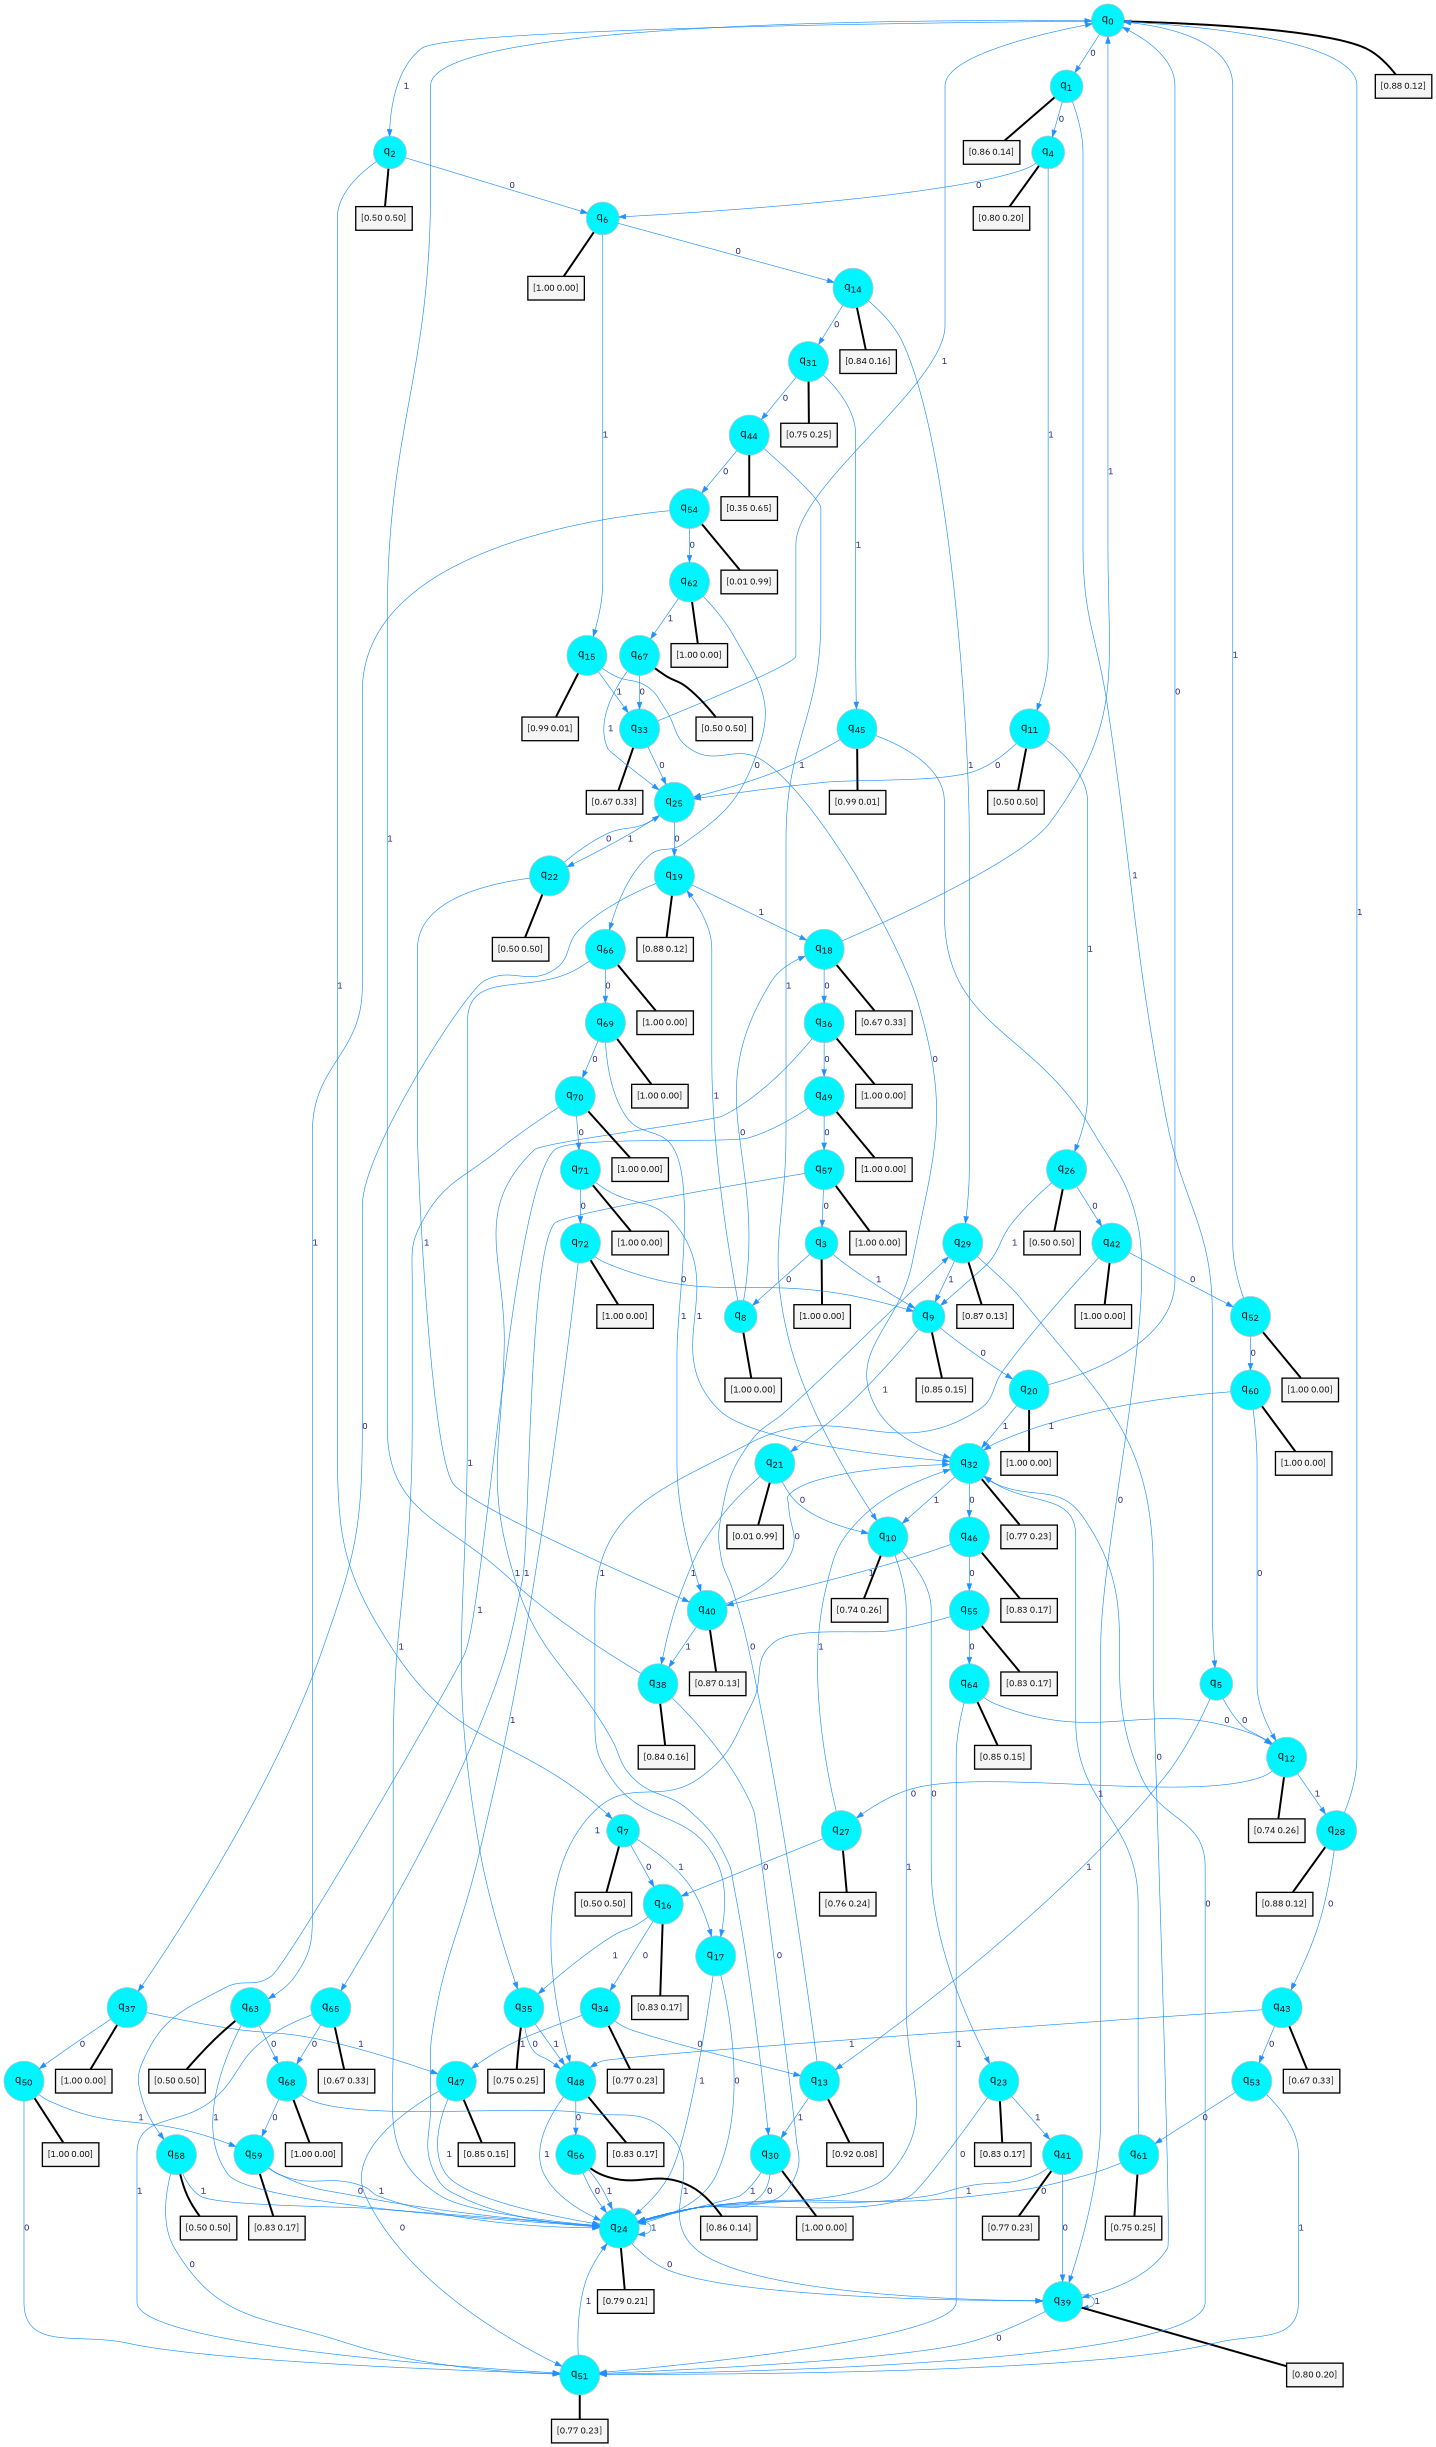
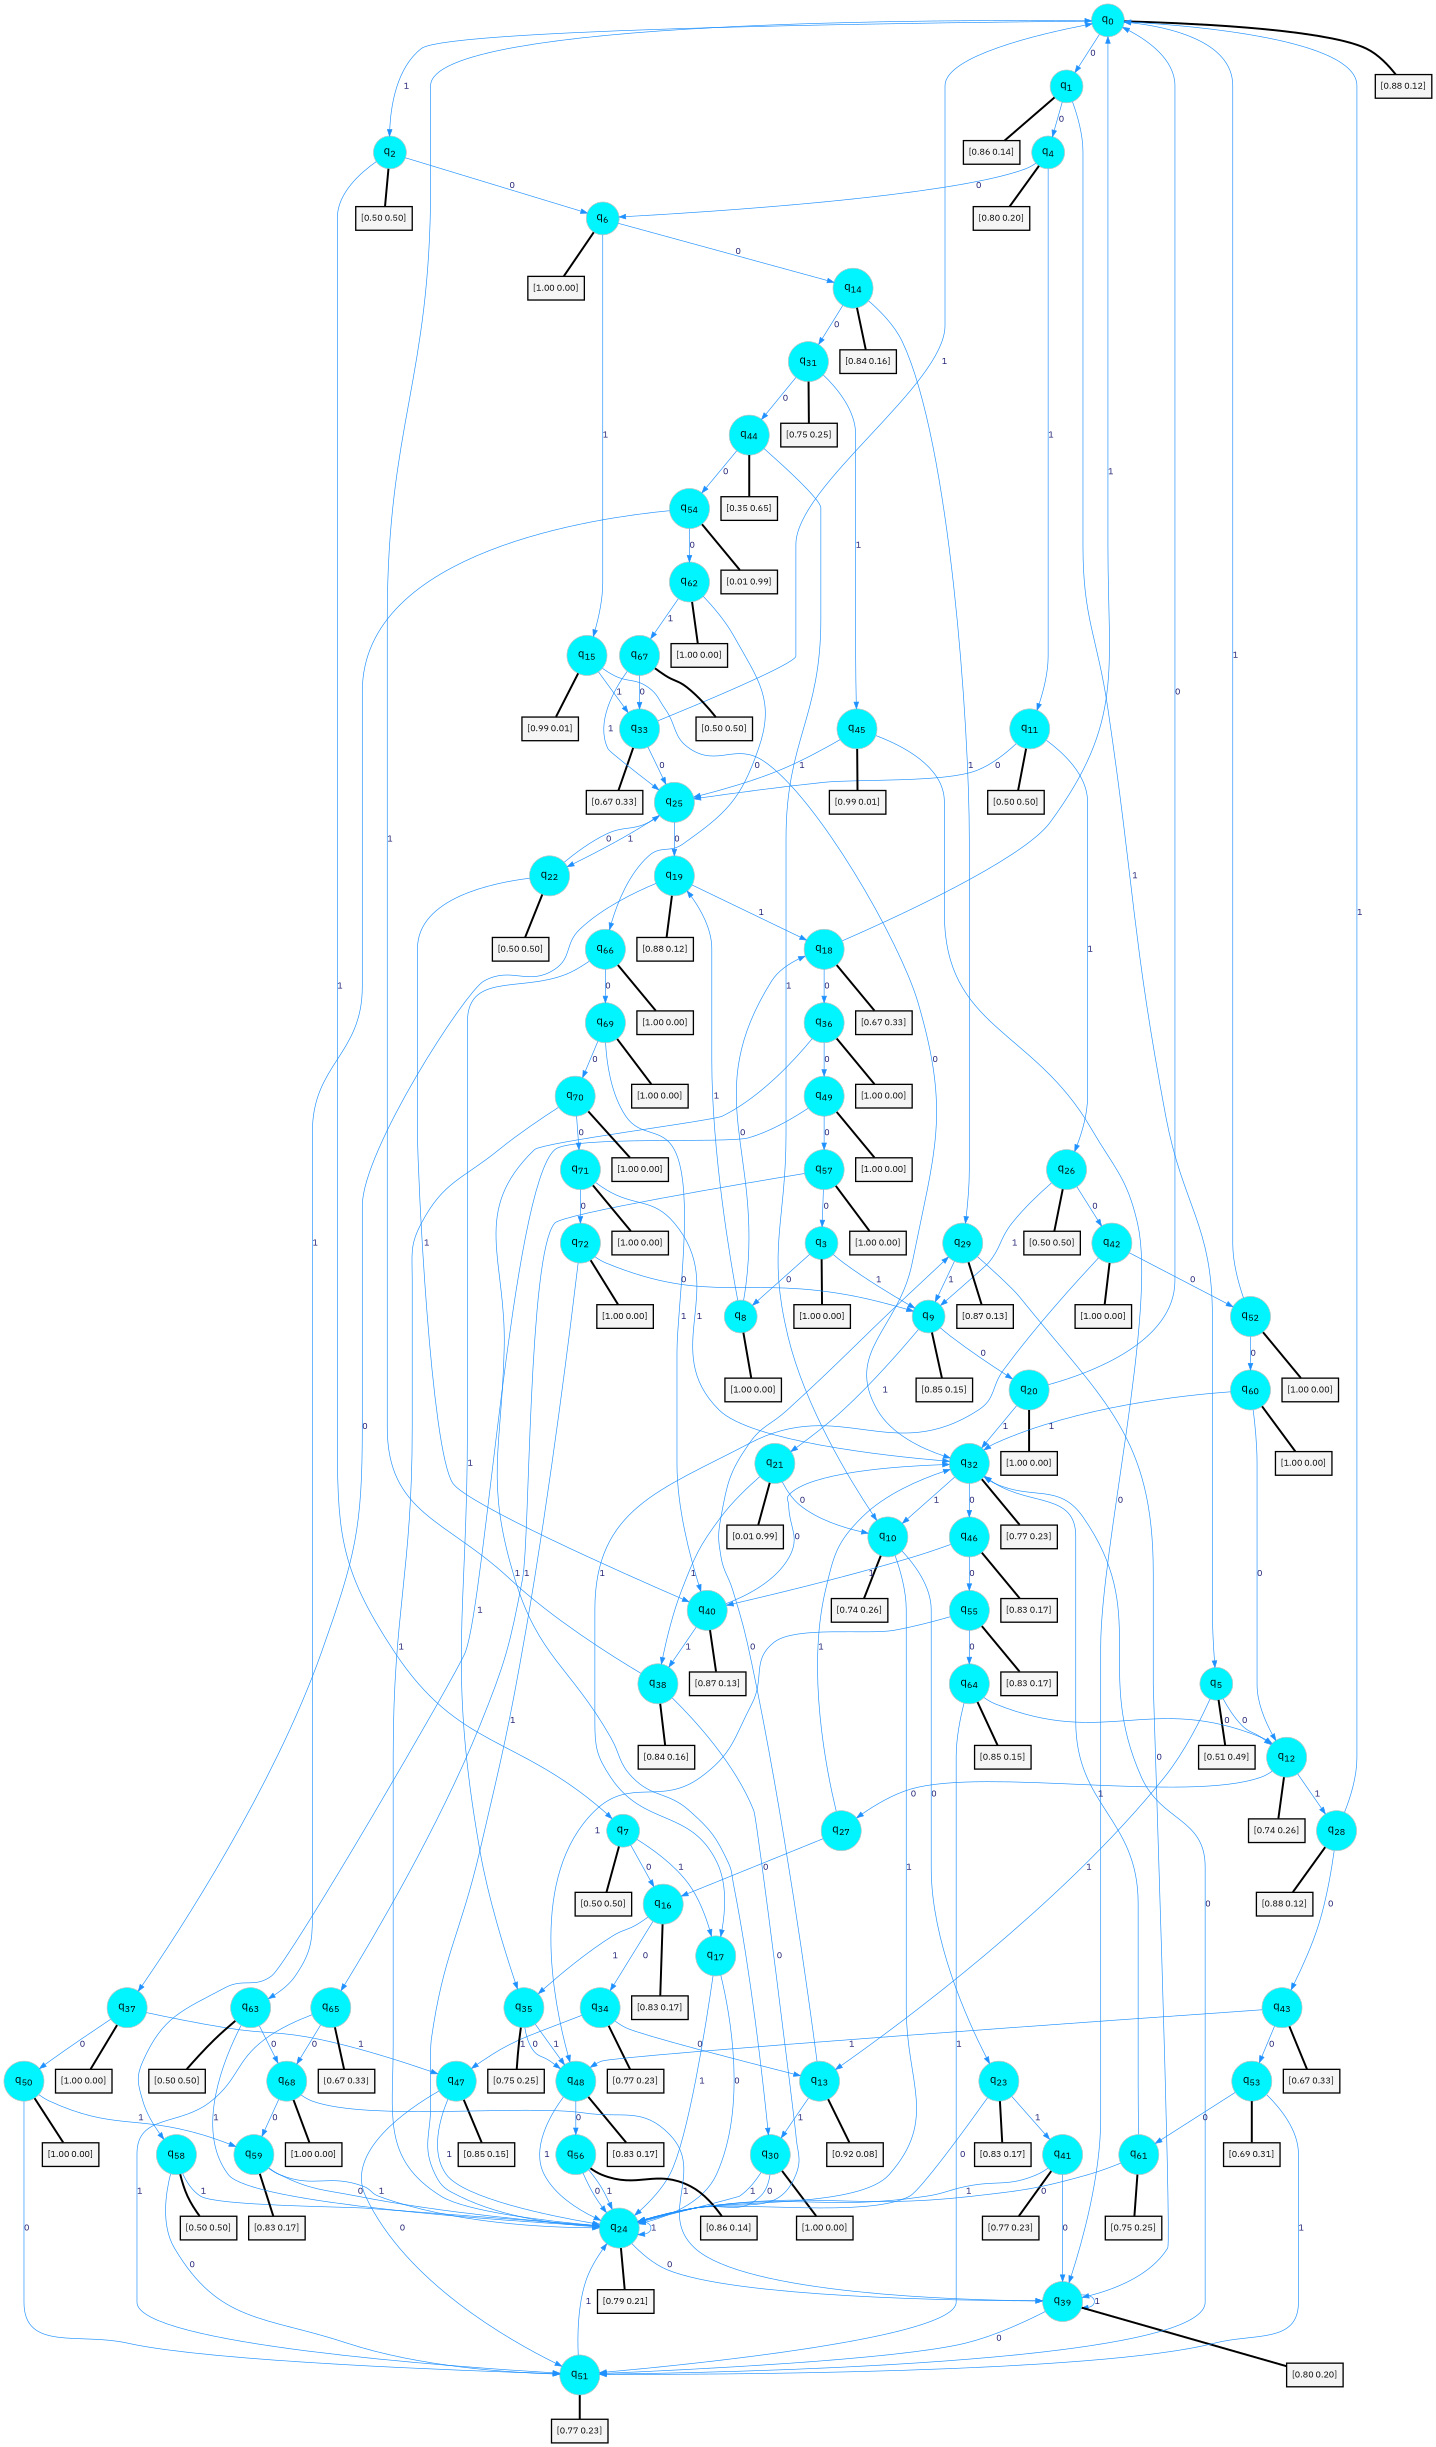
node "[0.51 0.49]": added
node "[0.76 0.24]": removed
node "[0.69 0.31]": added
